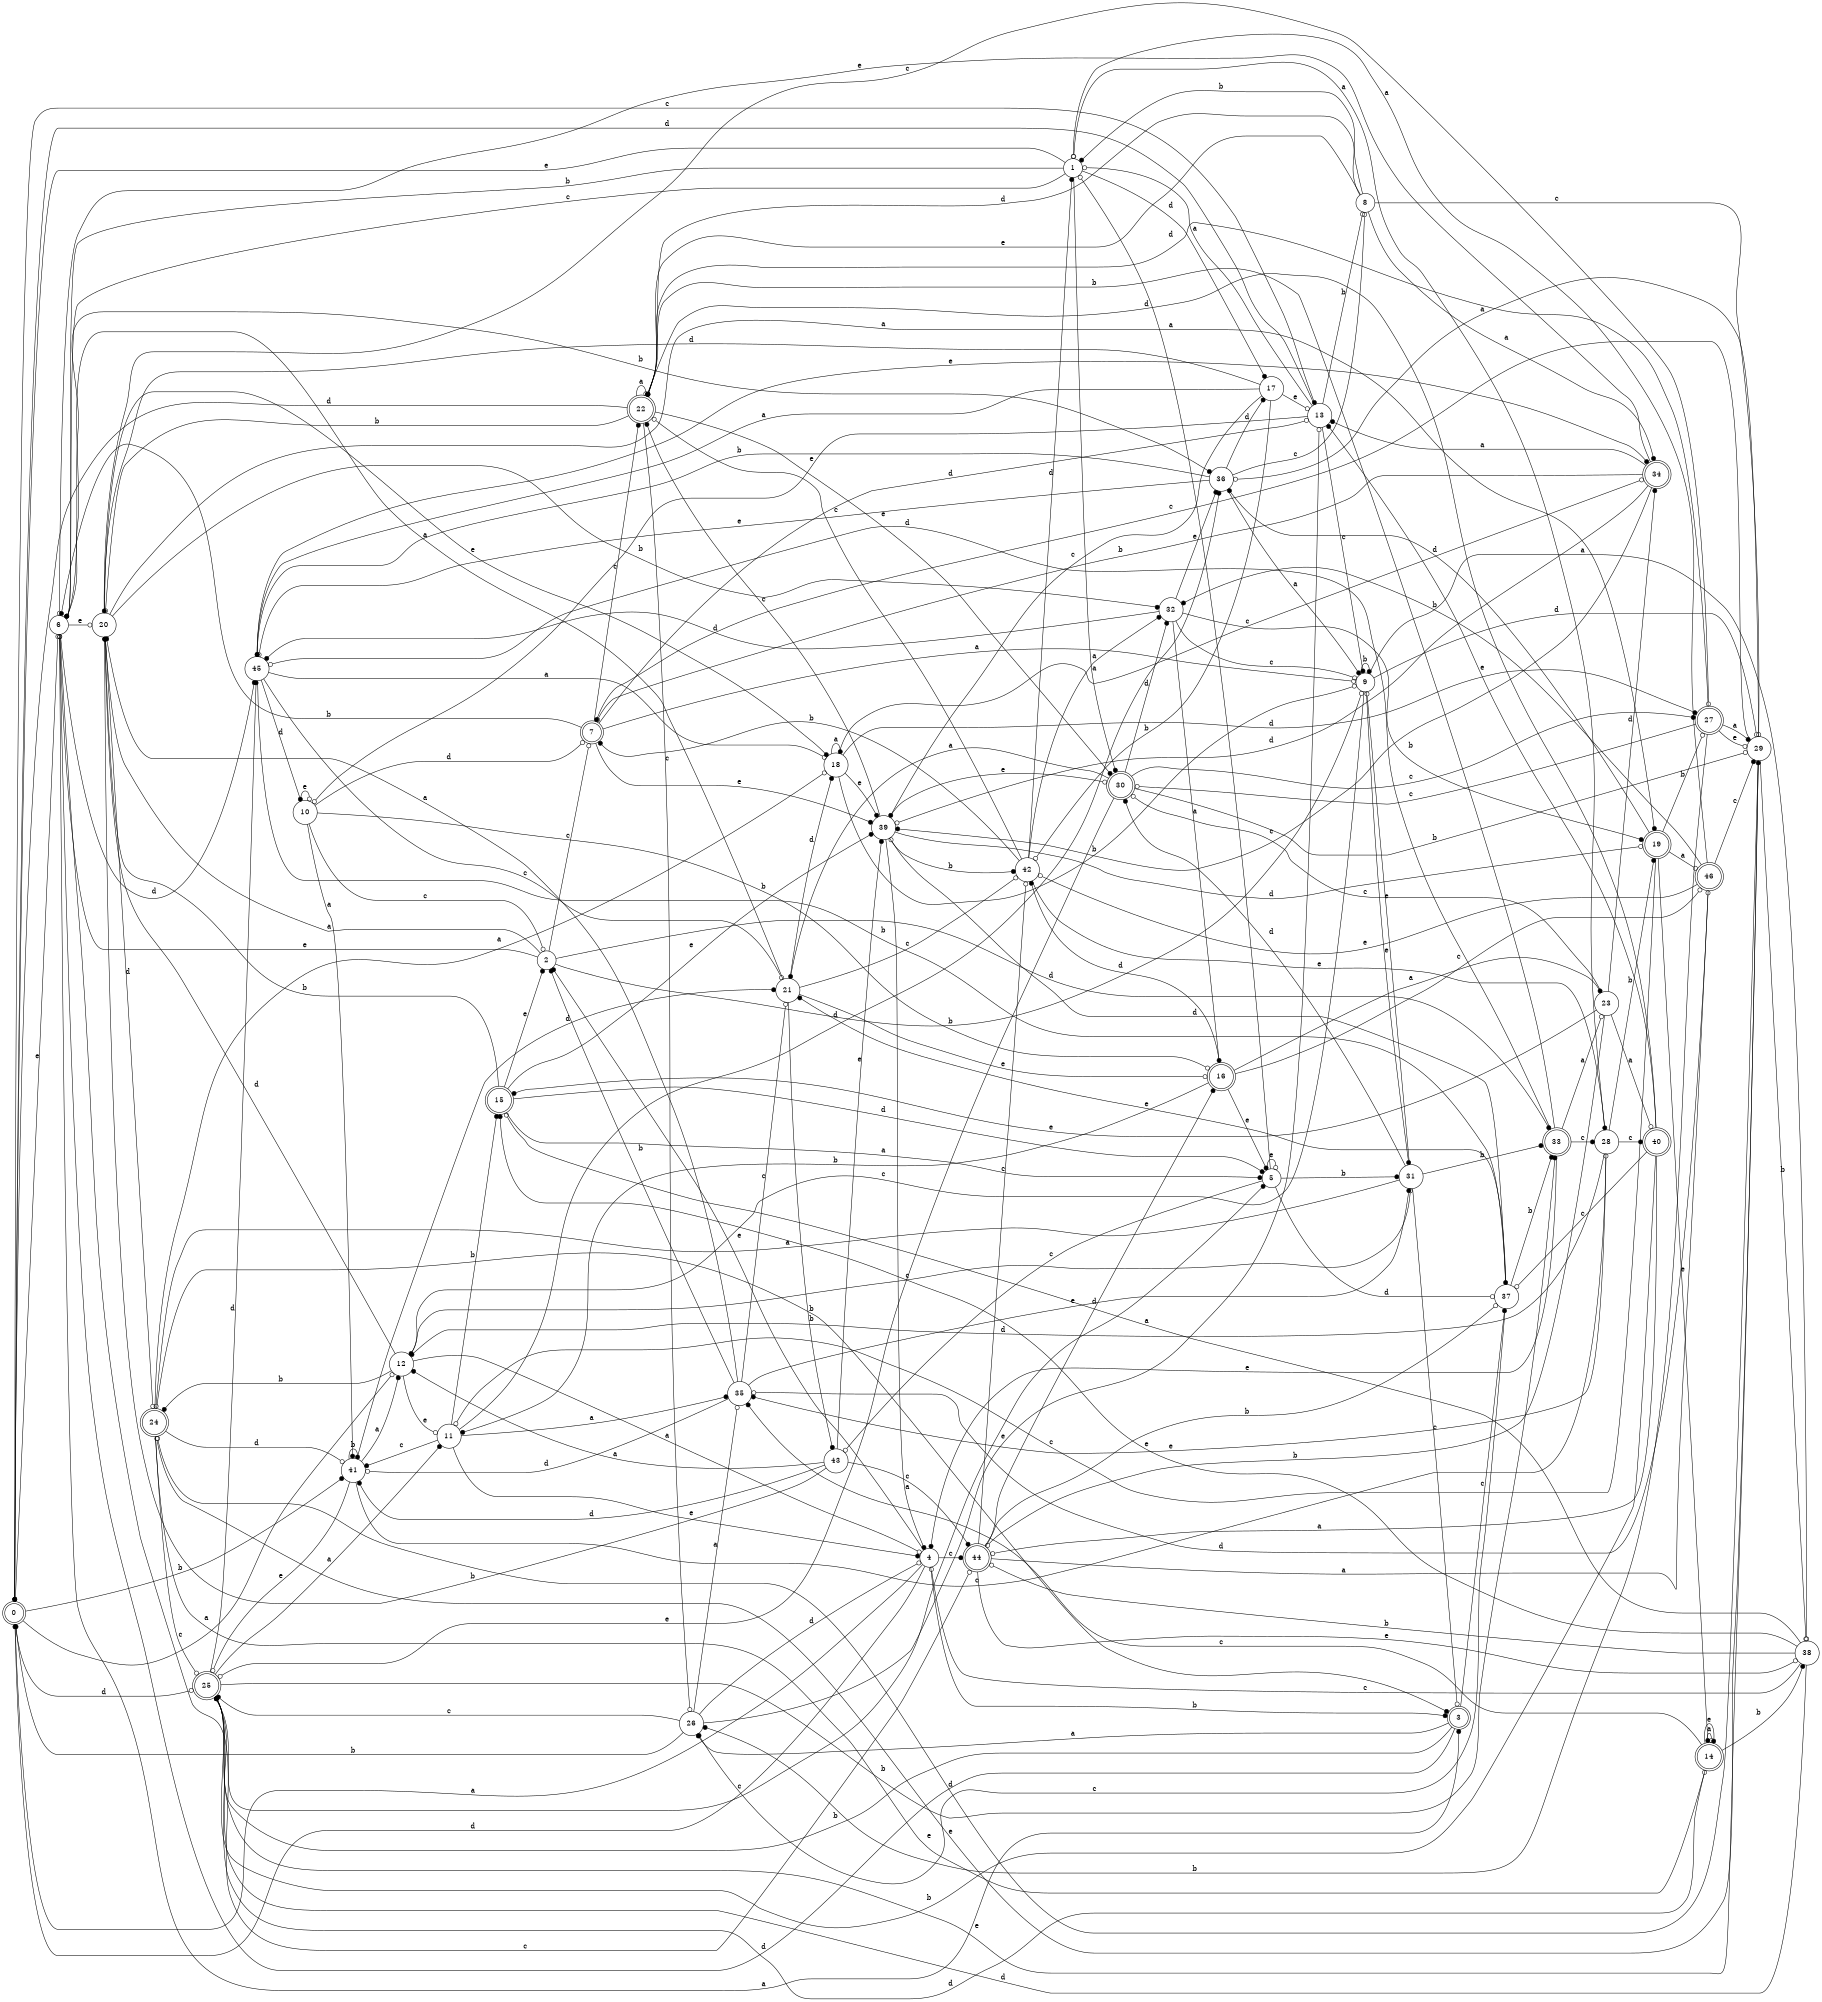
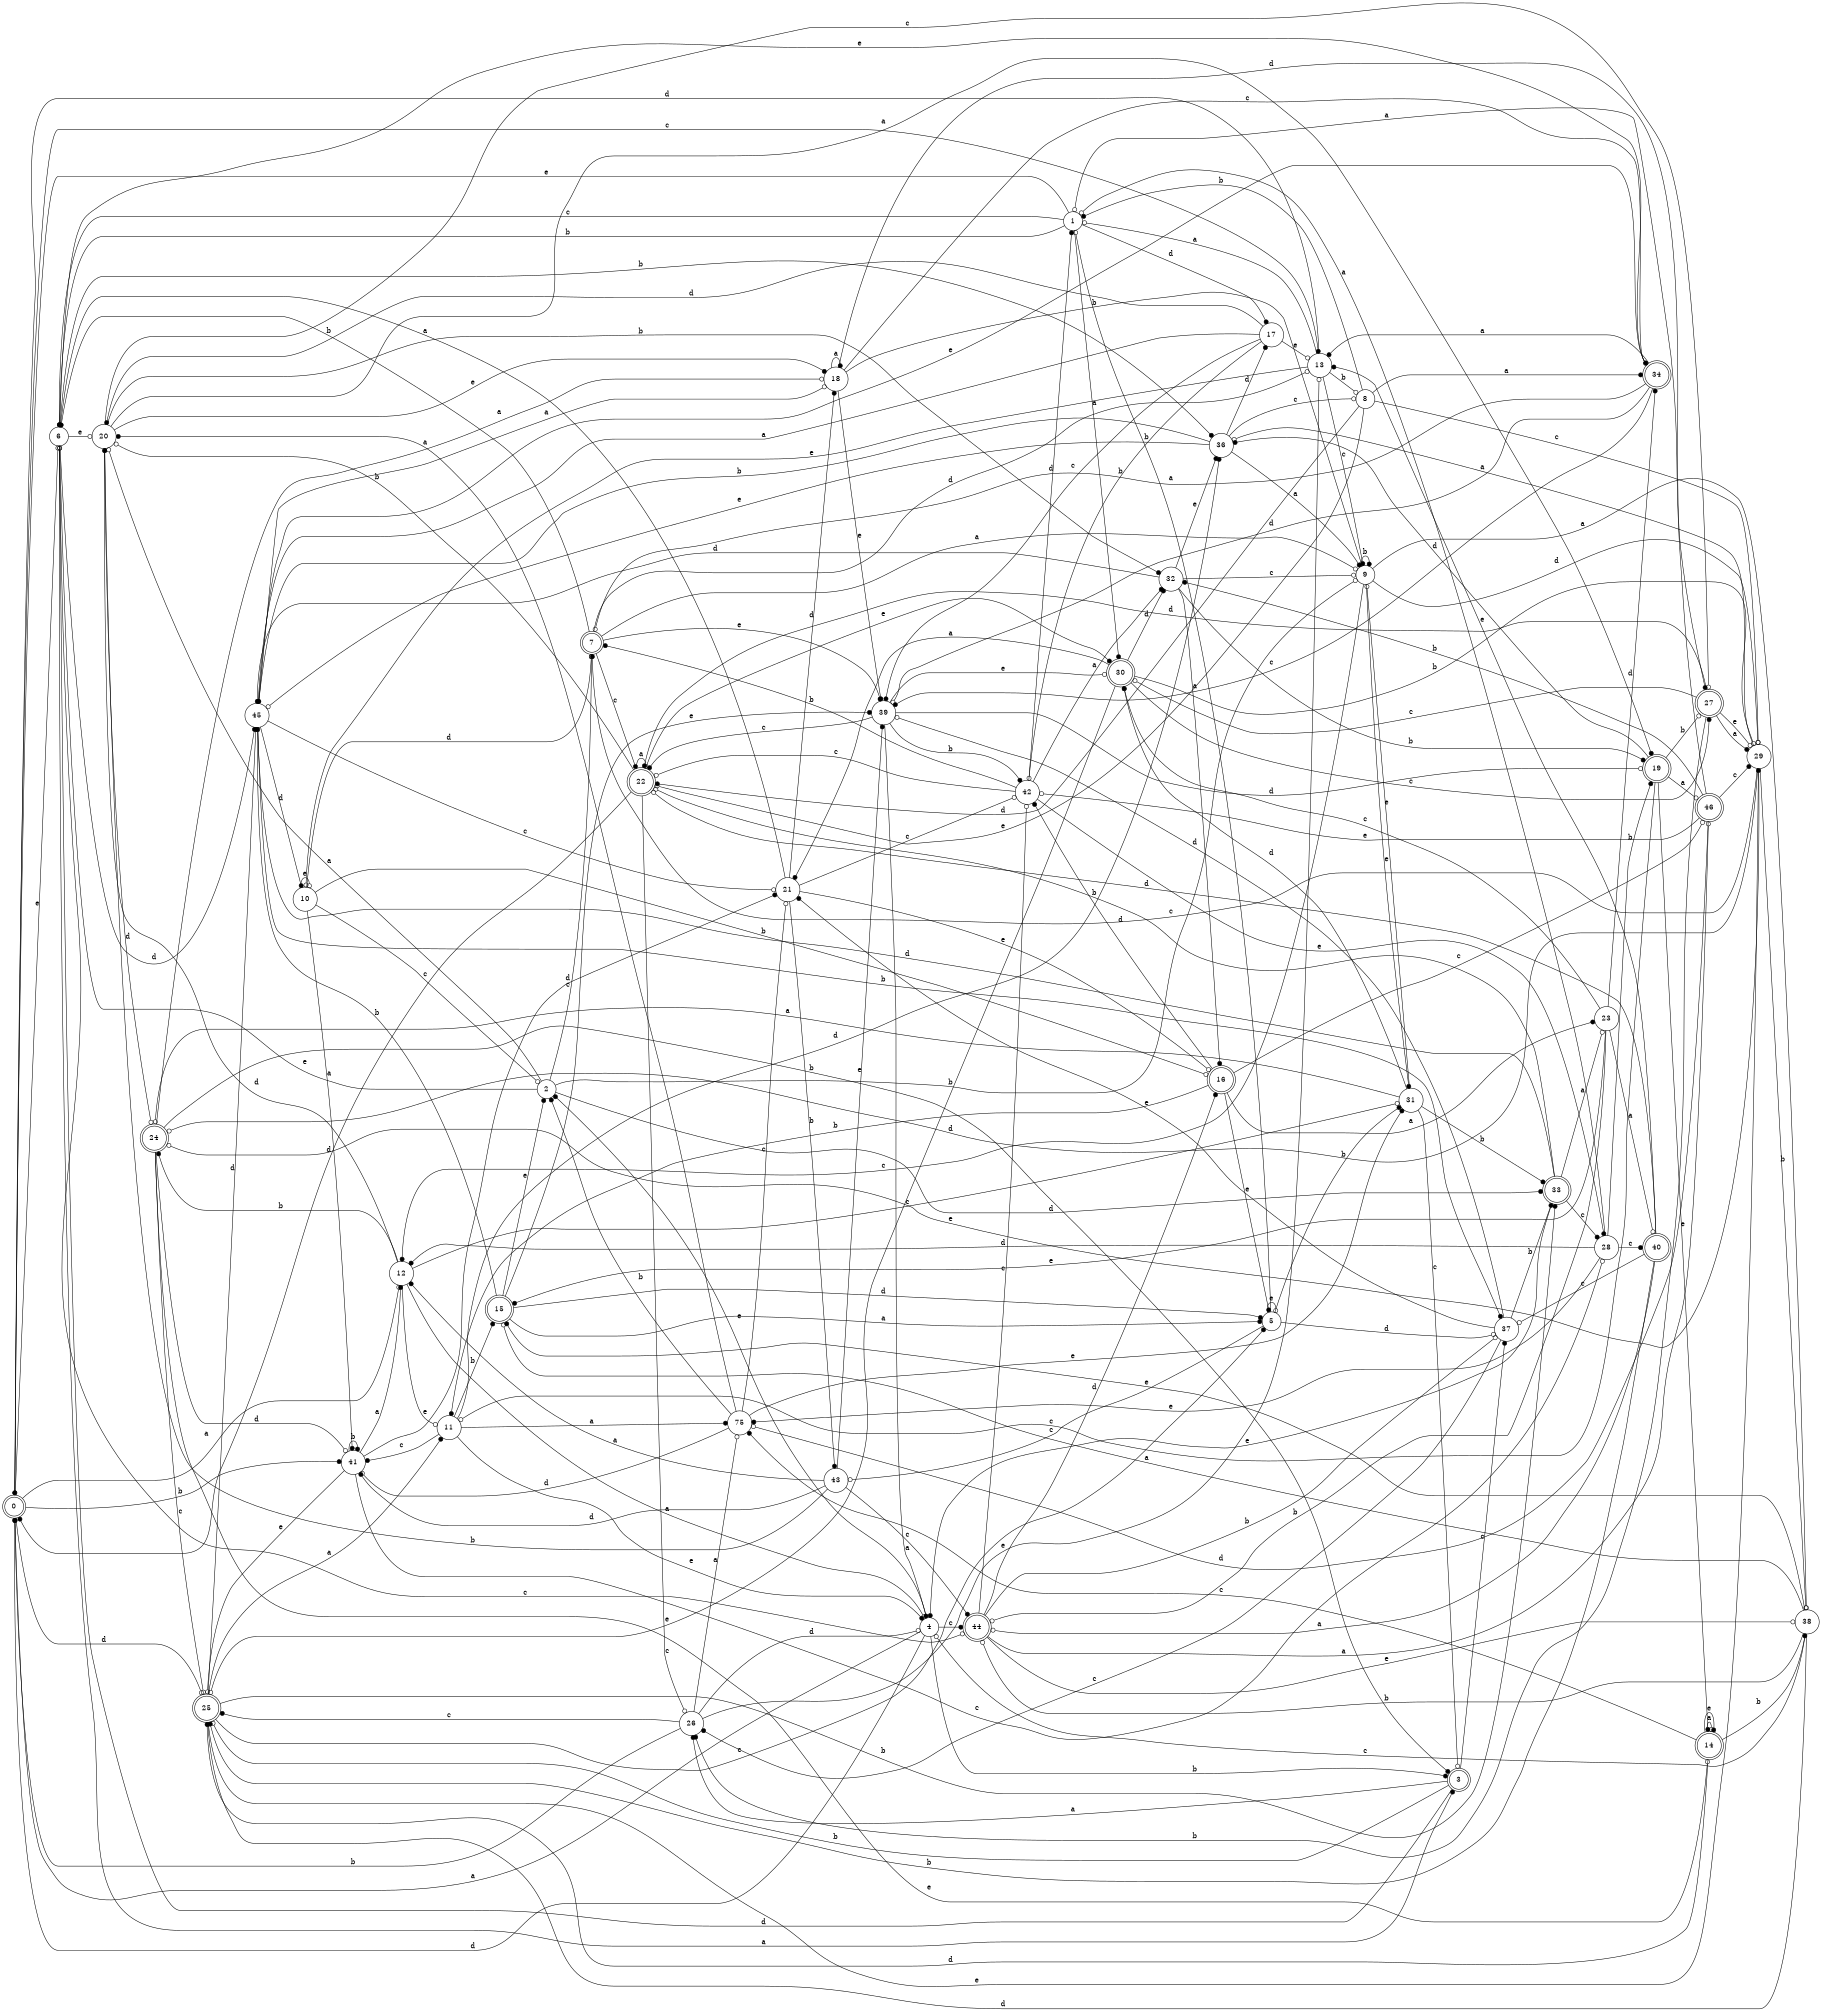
edge "15" -> "20": now "15" -> "45"
node "35": label "35" -> "75"
